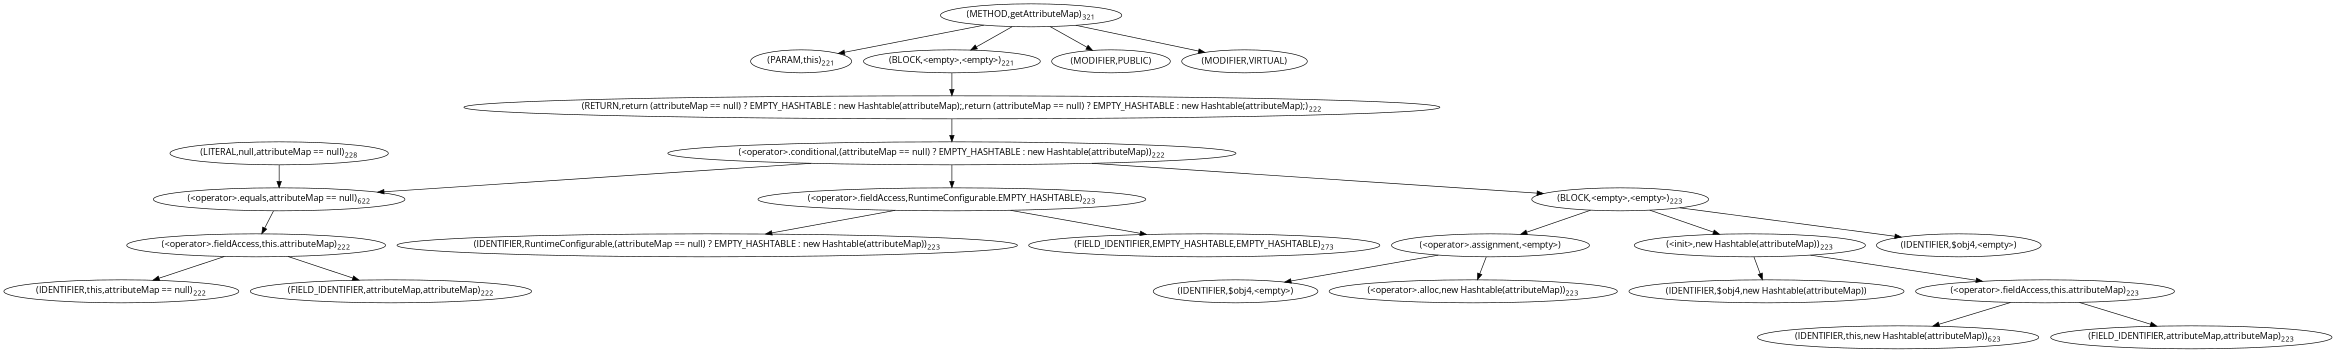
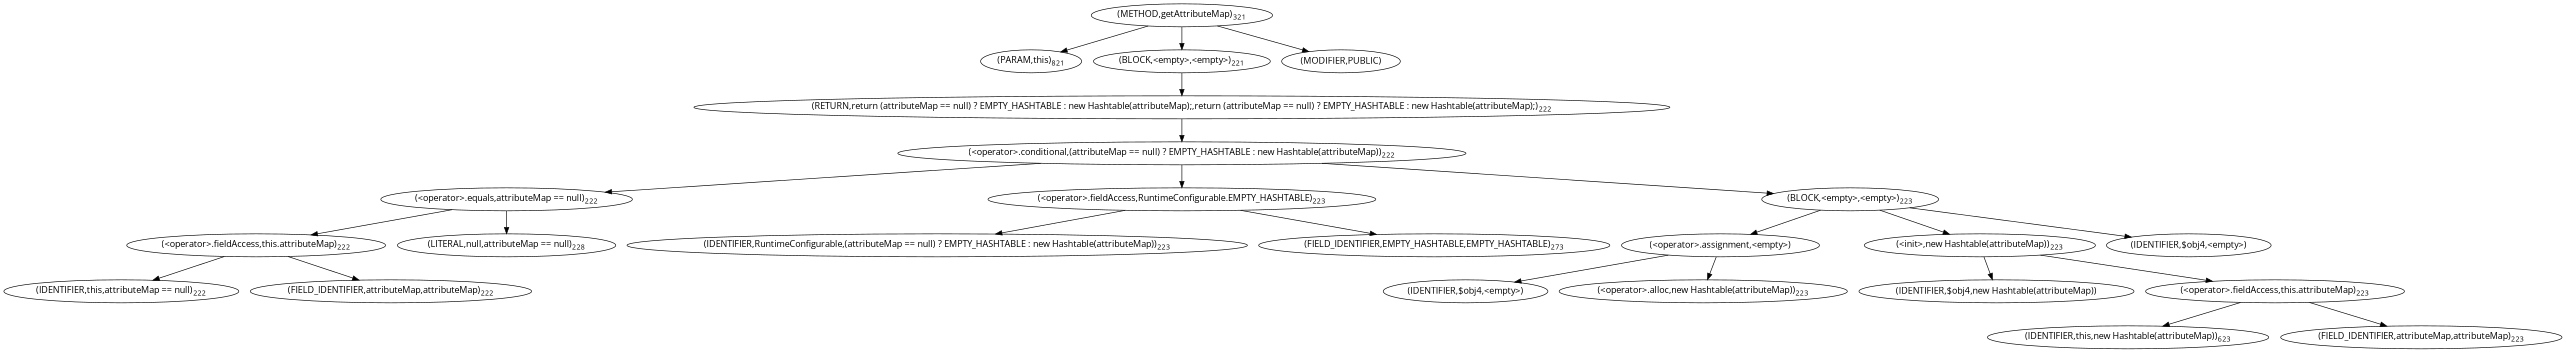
node "(PARAM,this)": text "221" -> "821"
node "(MODIFIER,VIRTUAL)": removed
edge "(LITERAL,null,attributeMap == null)" -> "(<operator>.equals,attributeMap == null)": reversed
node "(<operator>.equals,attributeMap == null)": text "622" -> "222"
